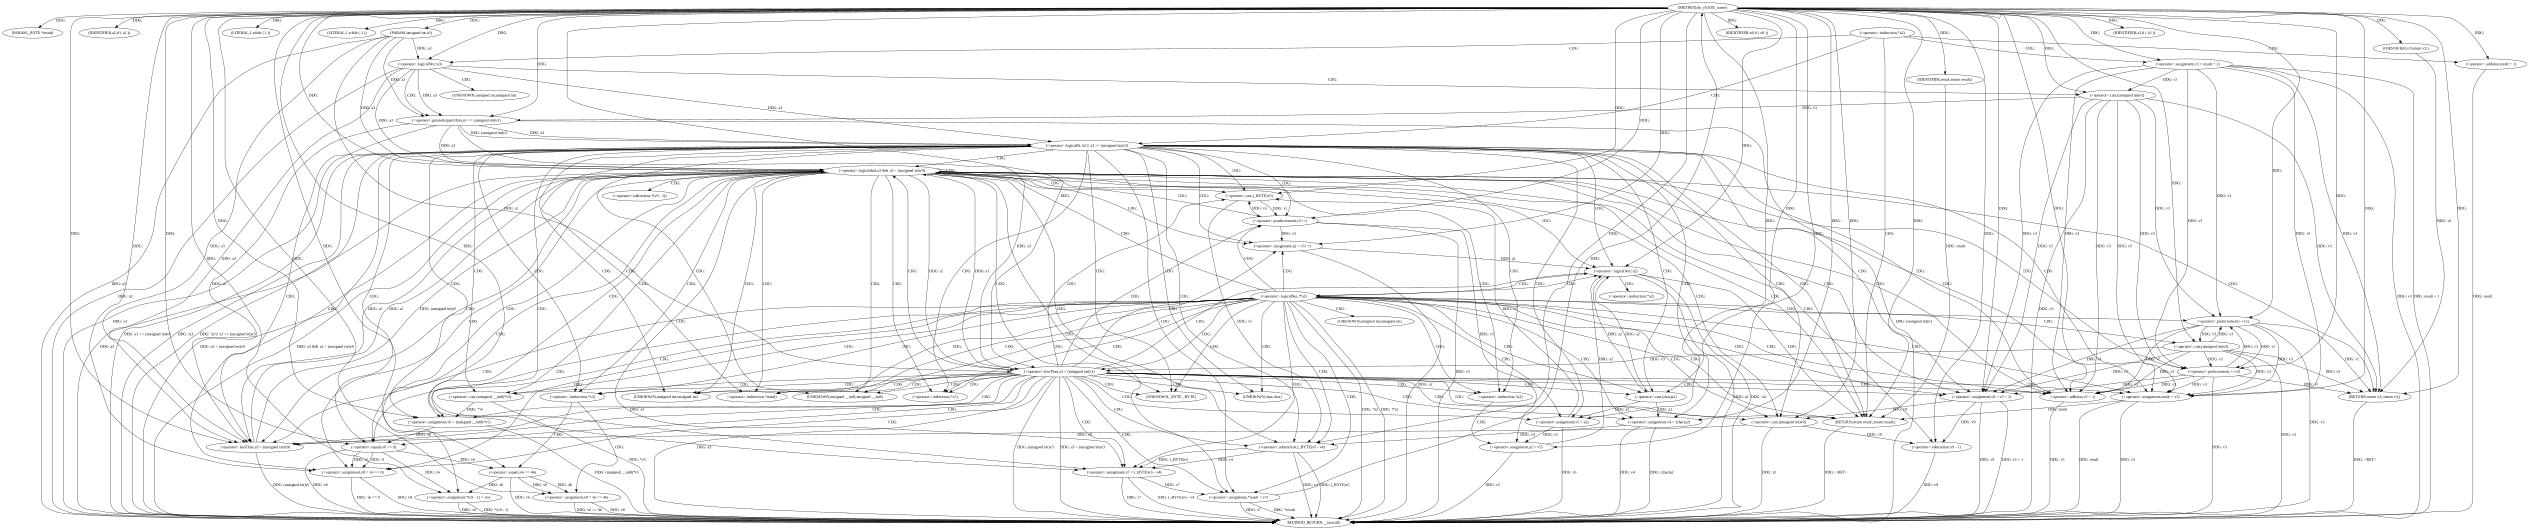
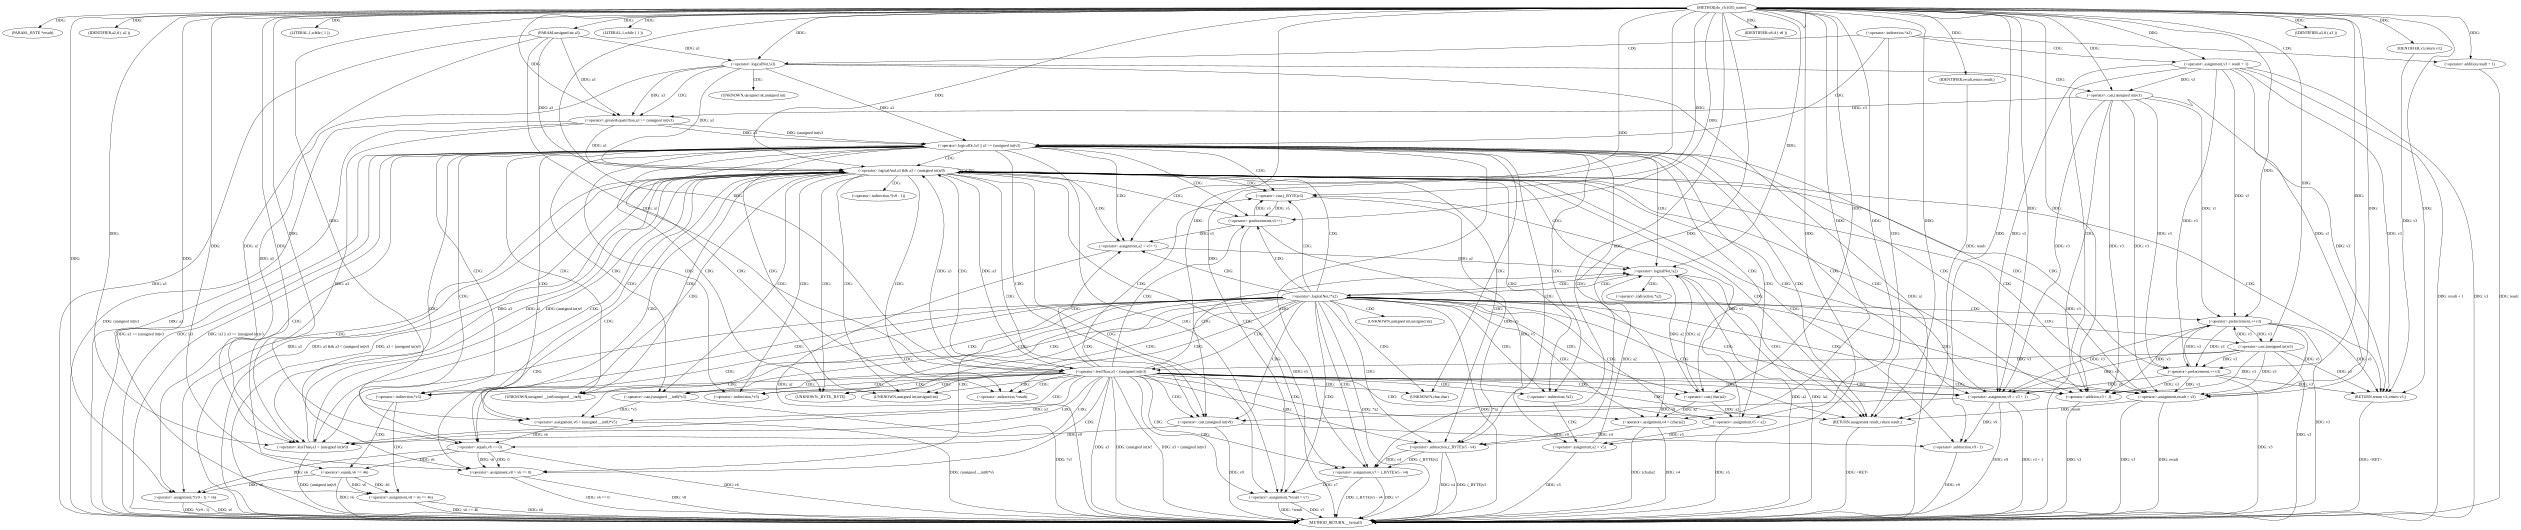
edge "(<operator>.logicalOr,!a3 || a3 >= (unsigned int)v3)" -> "(<operator>.lessThan,a3 < (unsigned int)v9)": now "(<operator>.logicalOr,!a3 || a3 >= (unsigned int)v3)" -> "(<operator>.assignment,*(v9 - 1) = v6)"
edge "(<operator>.greaterEqualsThan,a3 >= (unsigned int)v3)" -> "(<operator>.lessThan,a3 < (unsigned int)v3)": removed, label "DDG: a3"
edge "(<operator>.assignment,v3 = result + 1)" -> "(<operator>.addition,v3 + 1)": label "DDG: v3" -> "CDG: "
edge "(<operator>.logicalNot,!*a2)" -> "(<operator>.cast,(_BYTE)v5)": added, label "CDG:"
edge "(<operator>.assignment,*result = v7)" -> "(METHOD,do_rfc1035_name)": reversed
node "(RETURN,return result;,return result;)": label "(RETURN,return result;,return result;)" -> "(RETURN,assignment result;,return result;)"
